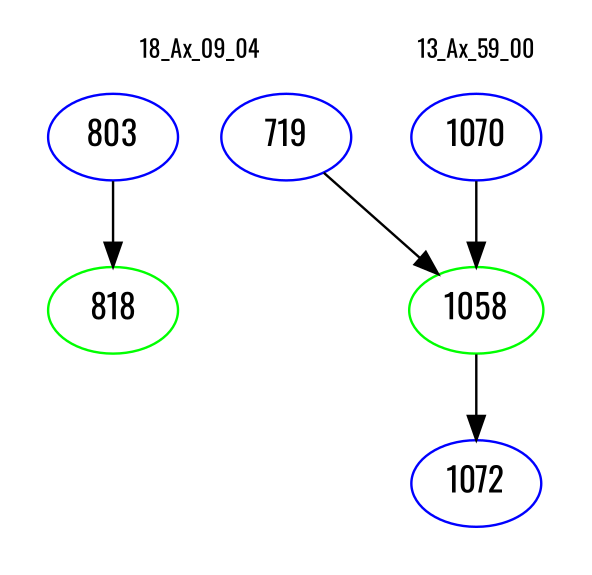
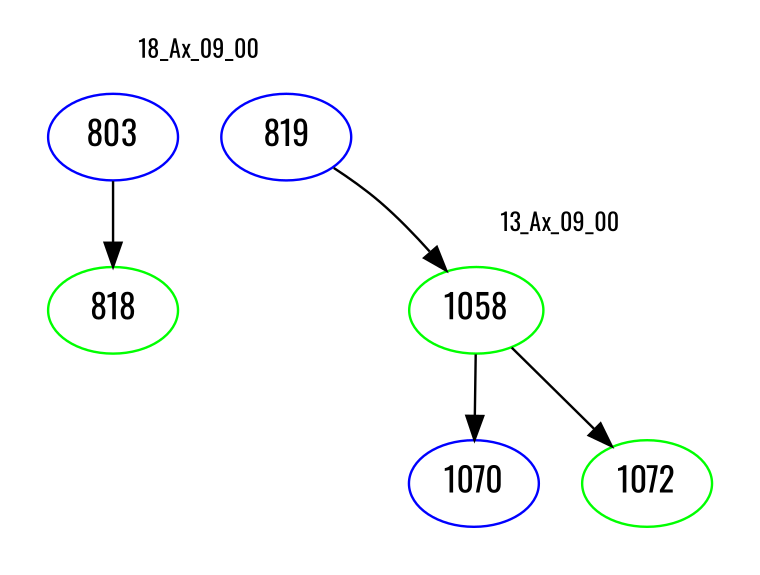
cluster "18_Ax_09_04": label "18_Ax_09_04" -> "18_Ax_09_00"
cluster "13_Ax_59_00": label "13_Ax_59_00" -> "13_Ax_09_00"
node "719": label "719" -> "819"
edge "1070" -> "1058": reversed
node "1072": color blue -> green
